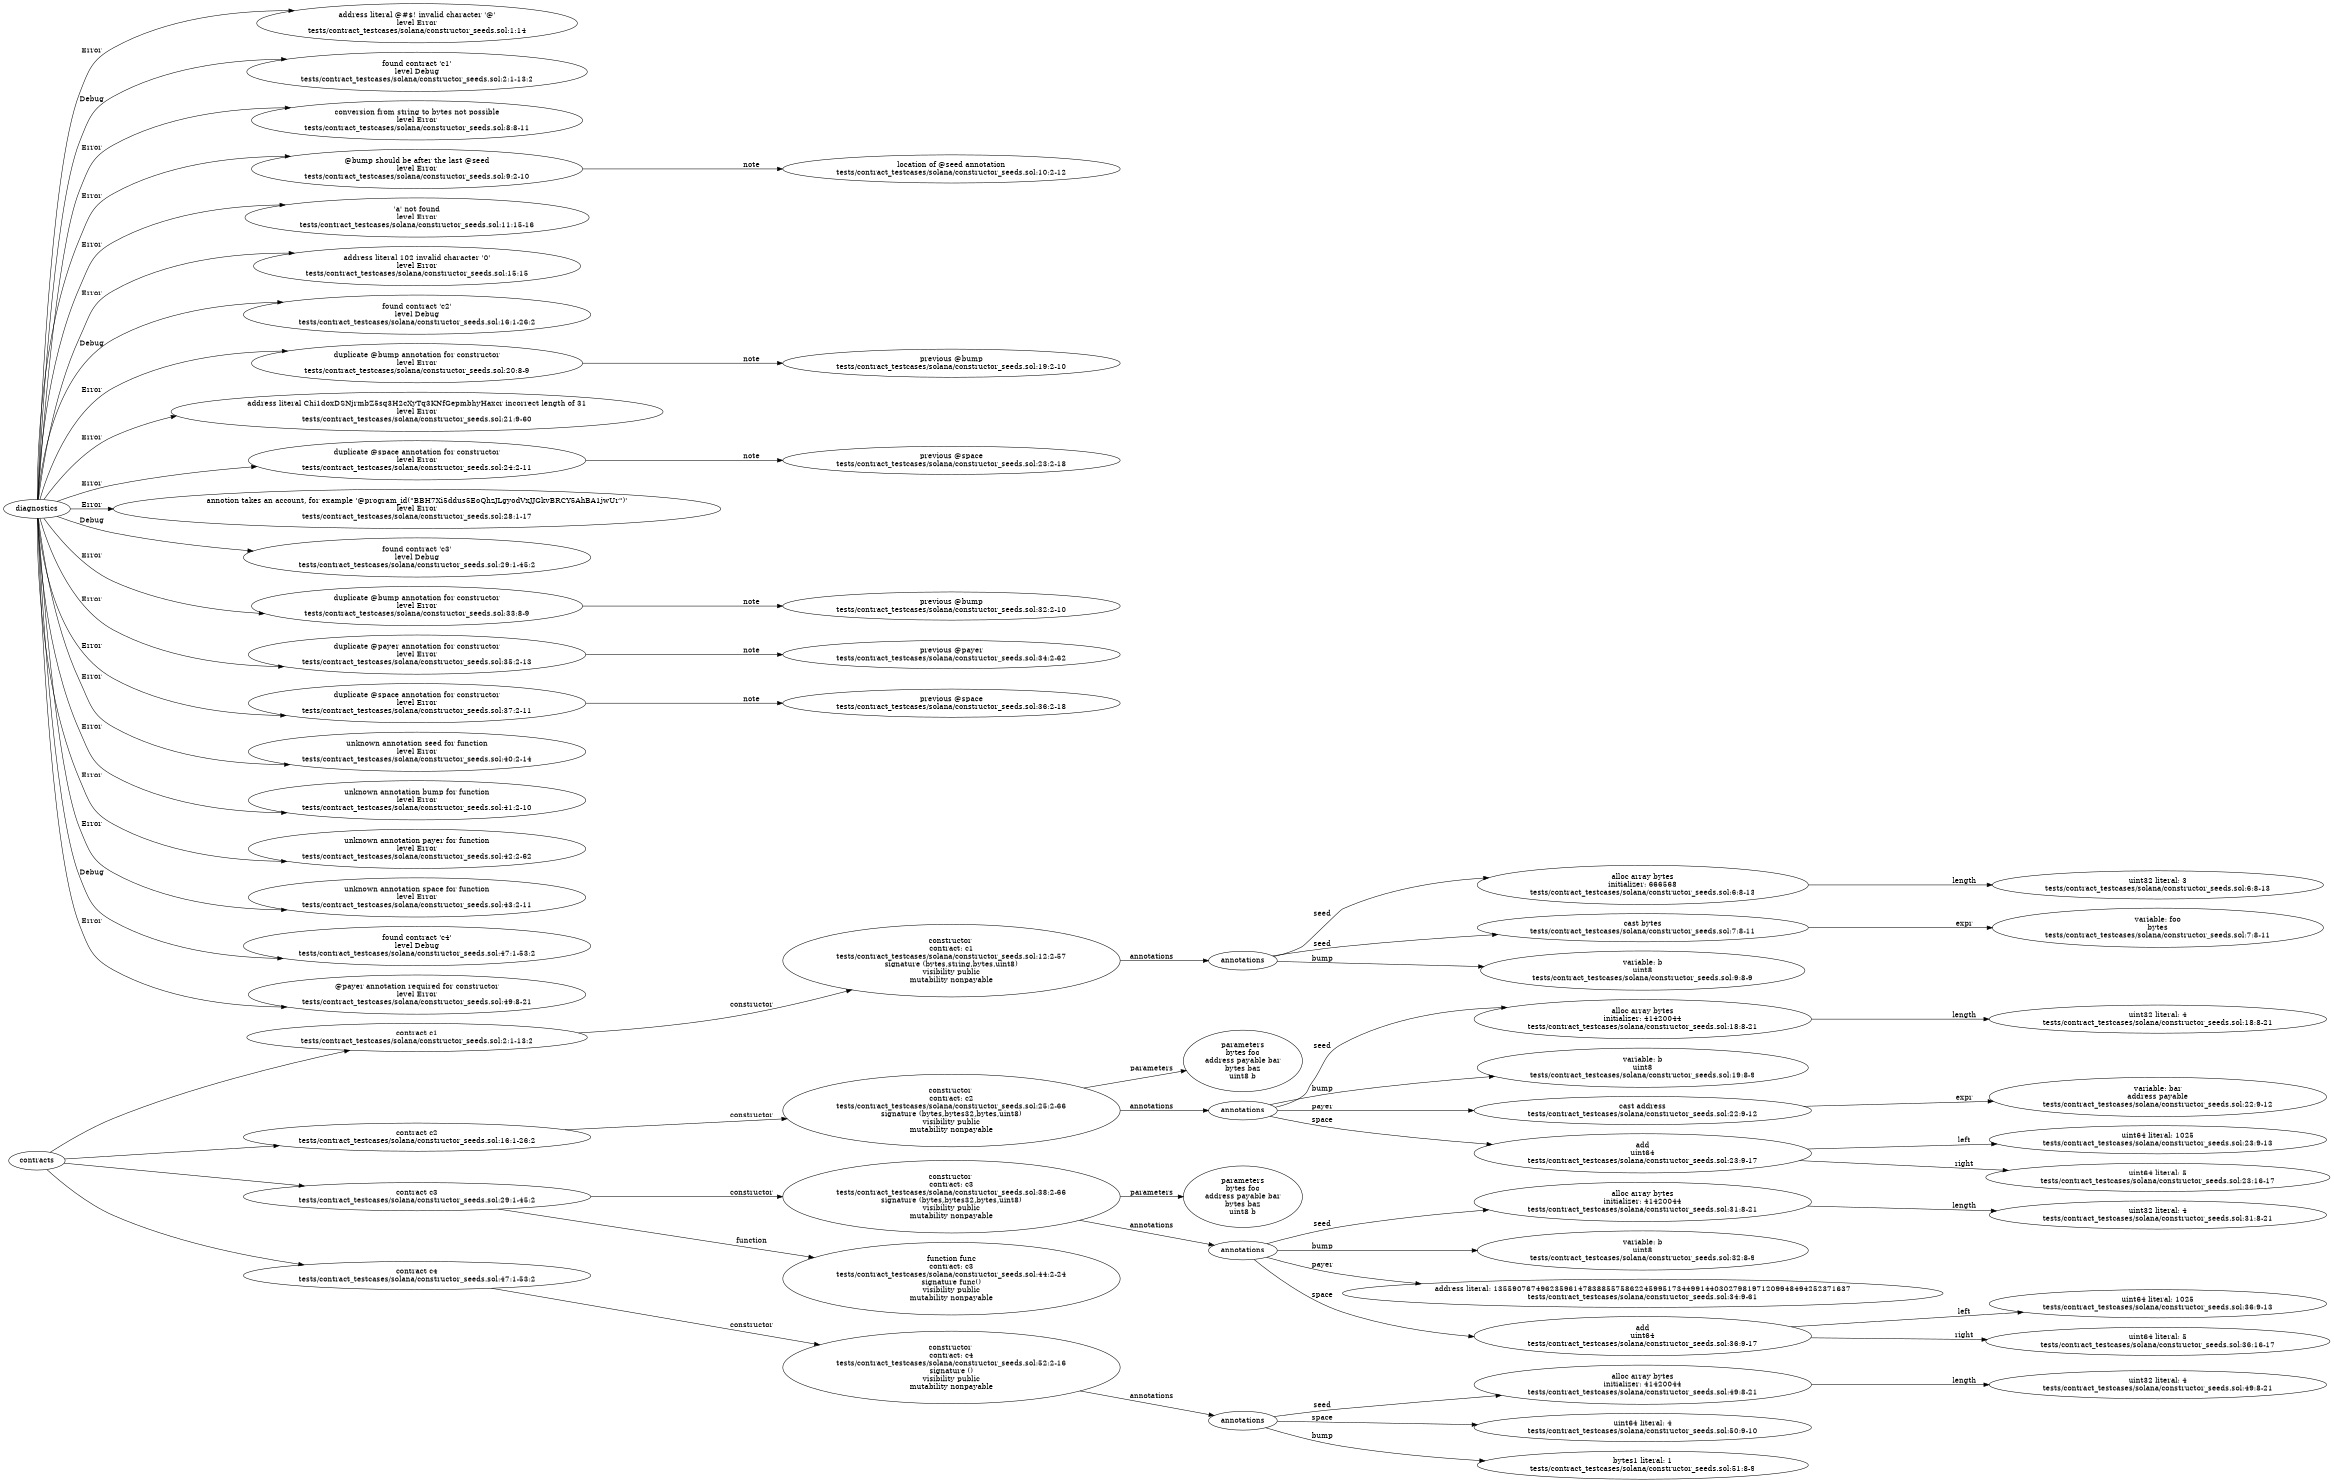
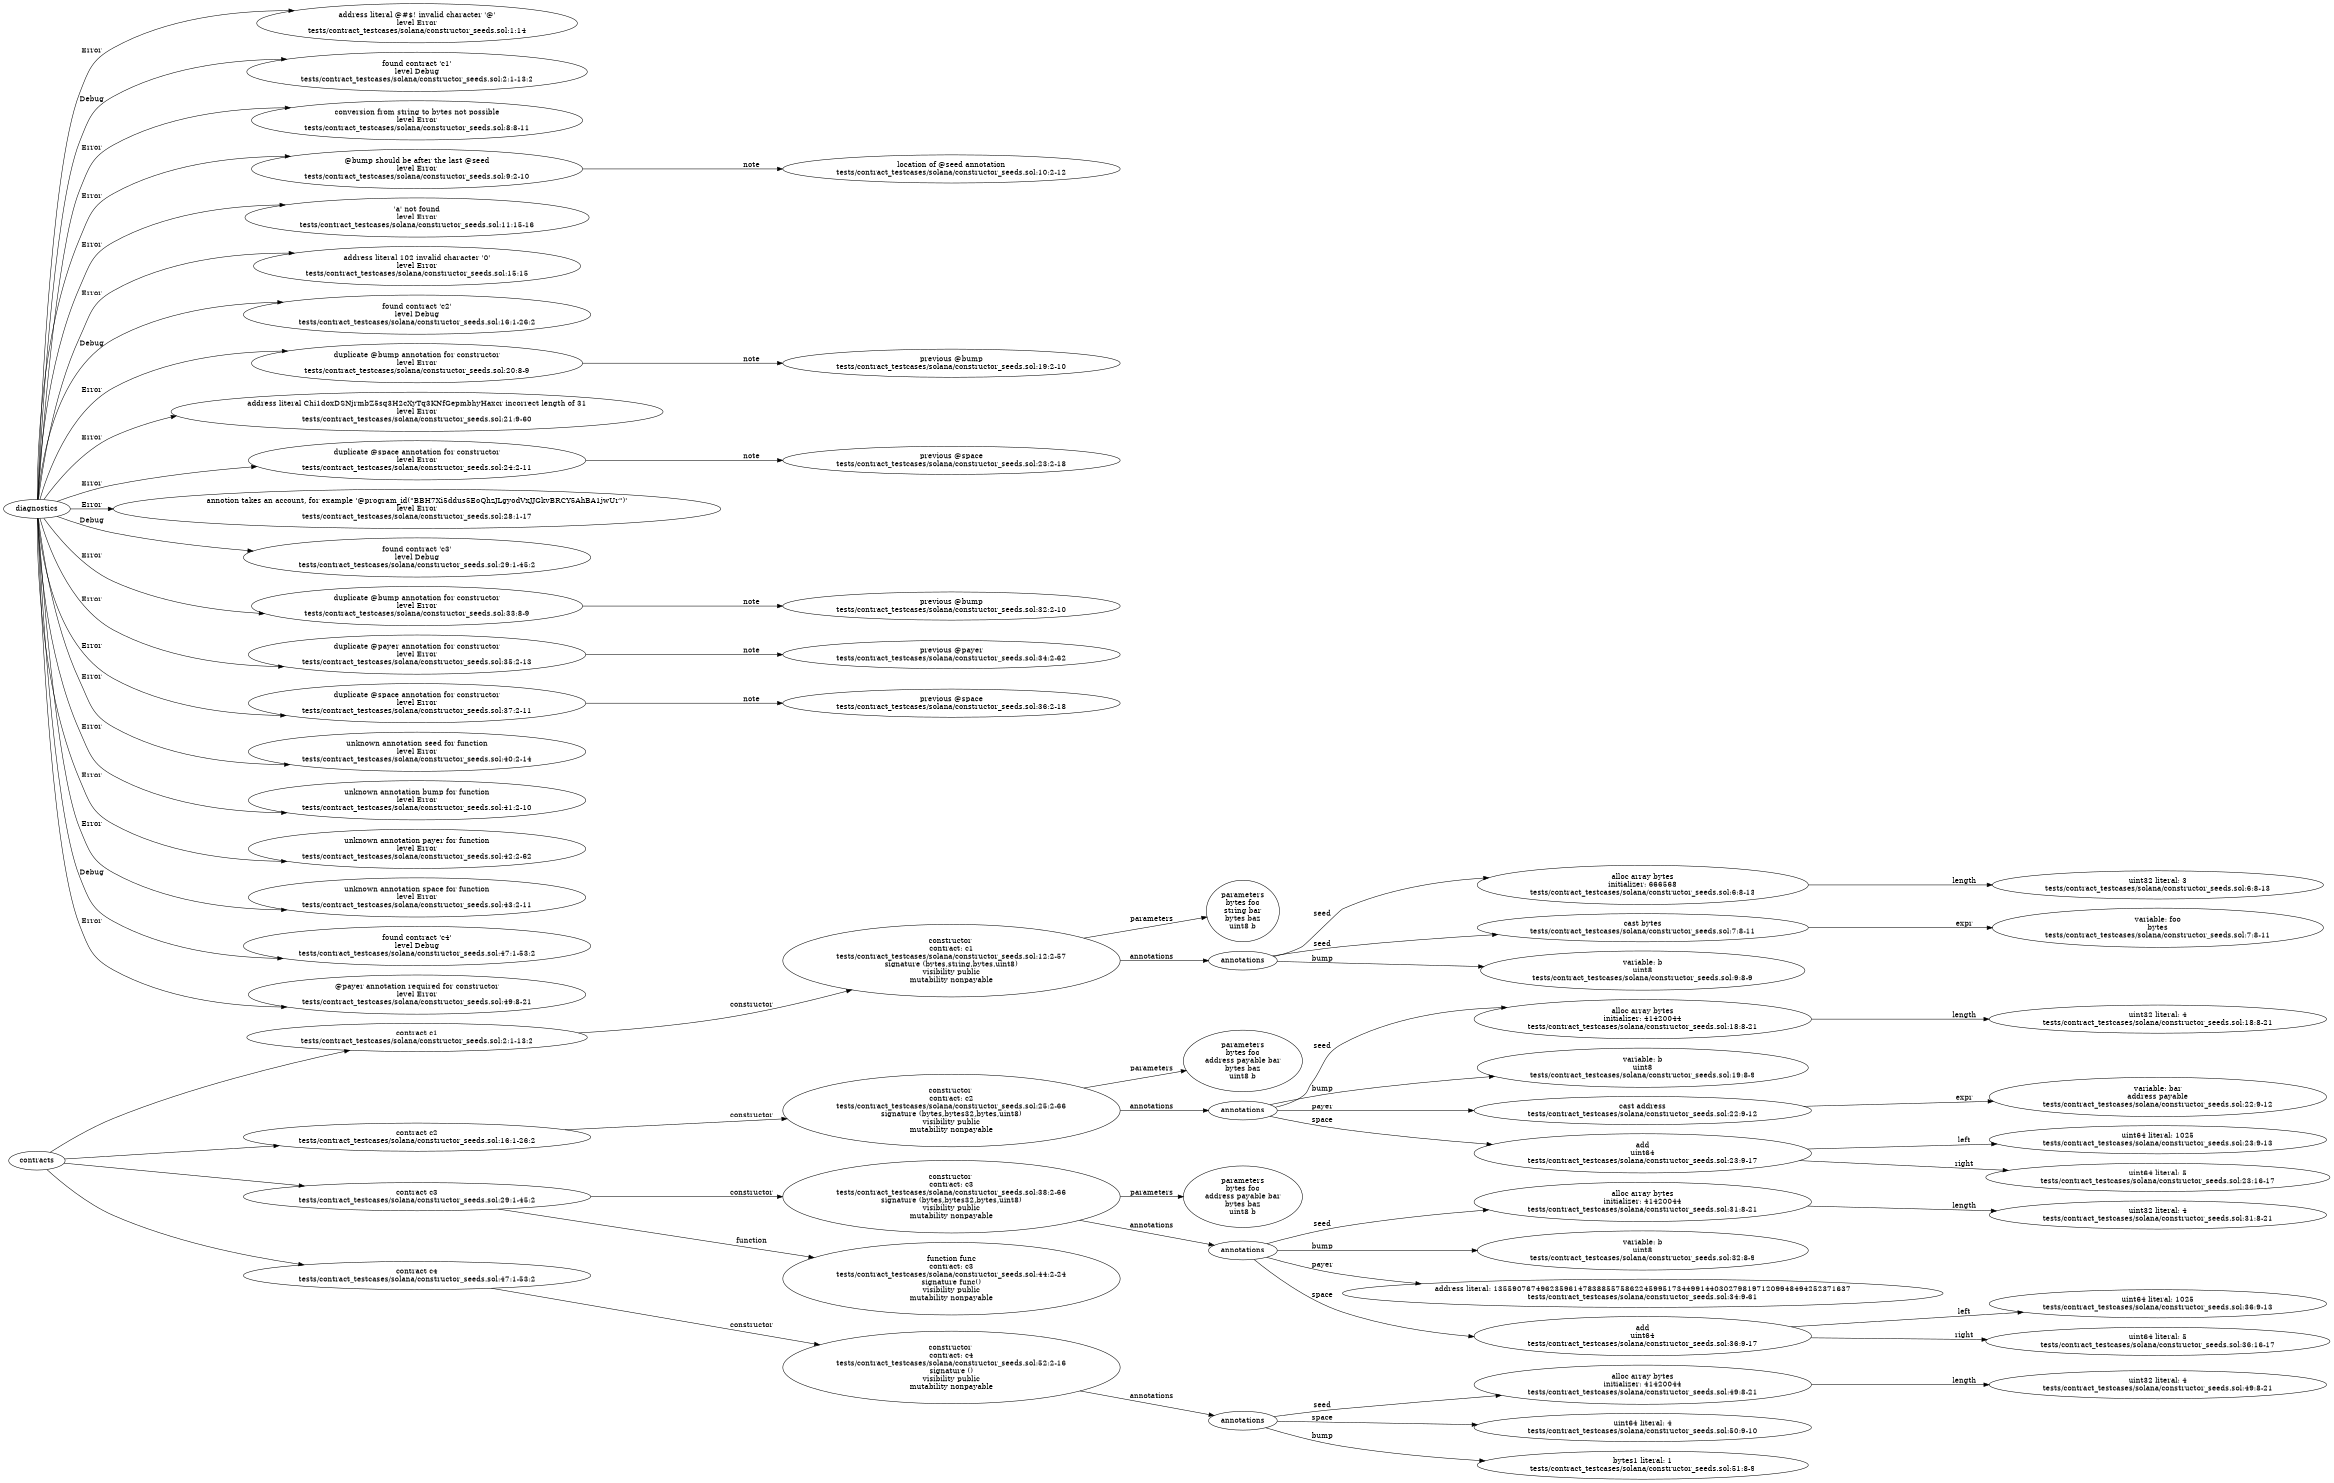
node "parameters bytes foo string bar bytes baz uint8 b": added
